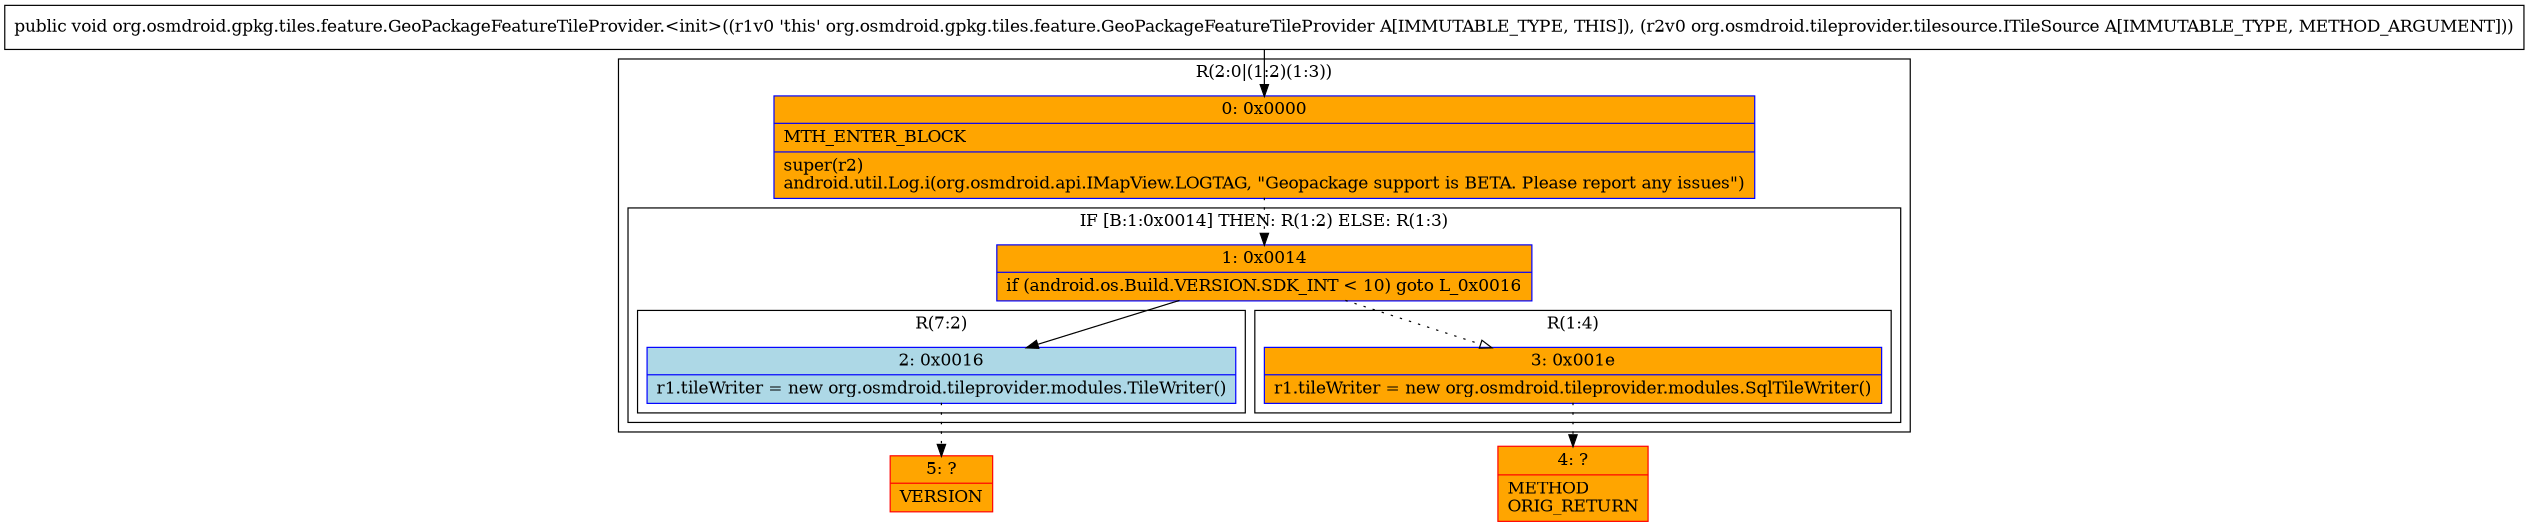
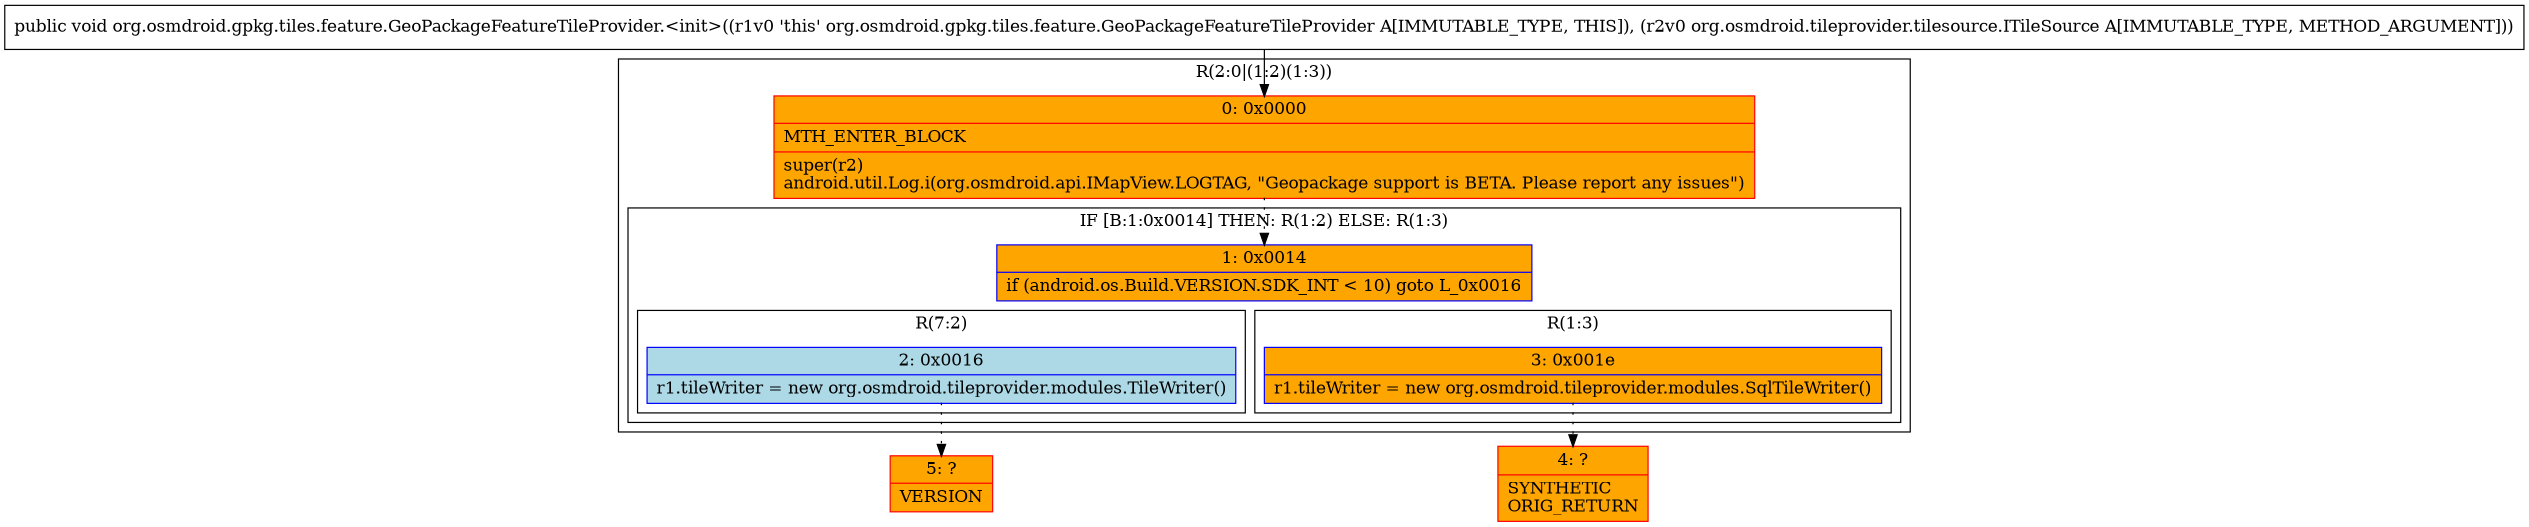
node "0: 0x0000": color blue -> red
edge "1: 0x0014" -> "2: 0x0016": removed
edge "1: 0x0014" -> "3: 0x001e": removed
cluster "R(1:4)": label "R(1:4)" -> "R(1:3)"
node "4: ?": text "METHOD" -> "SYNTHETIC"
